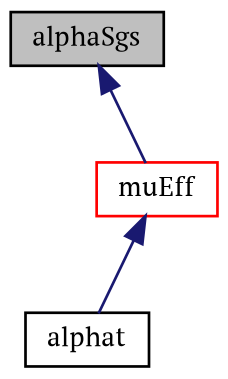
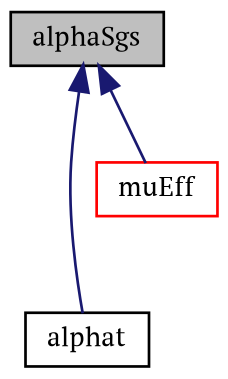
edge "alphat" -> "muEff": now "alphat" -> "alphaSgs"
